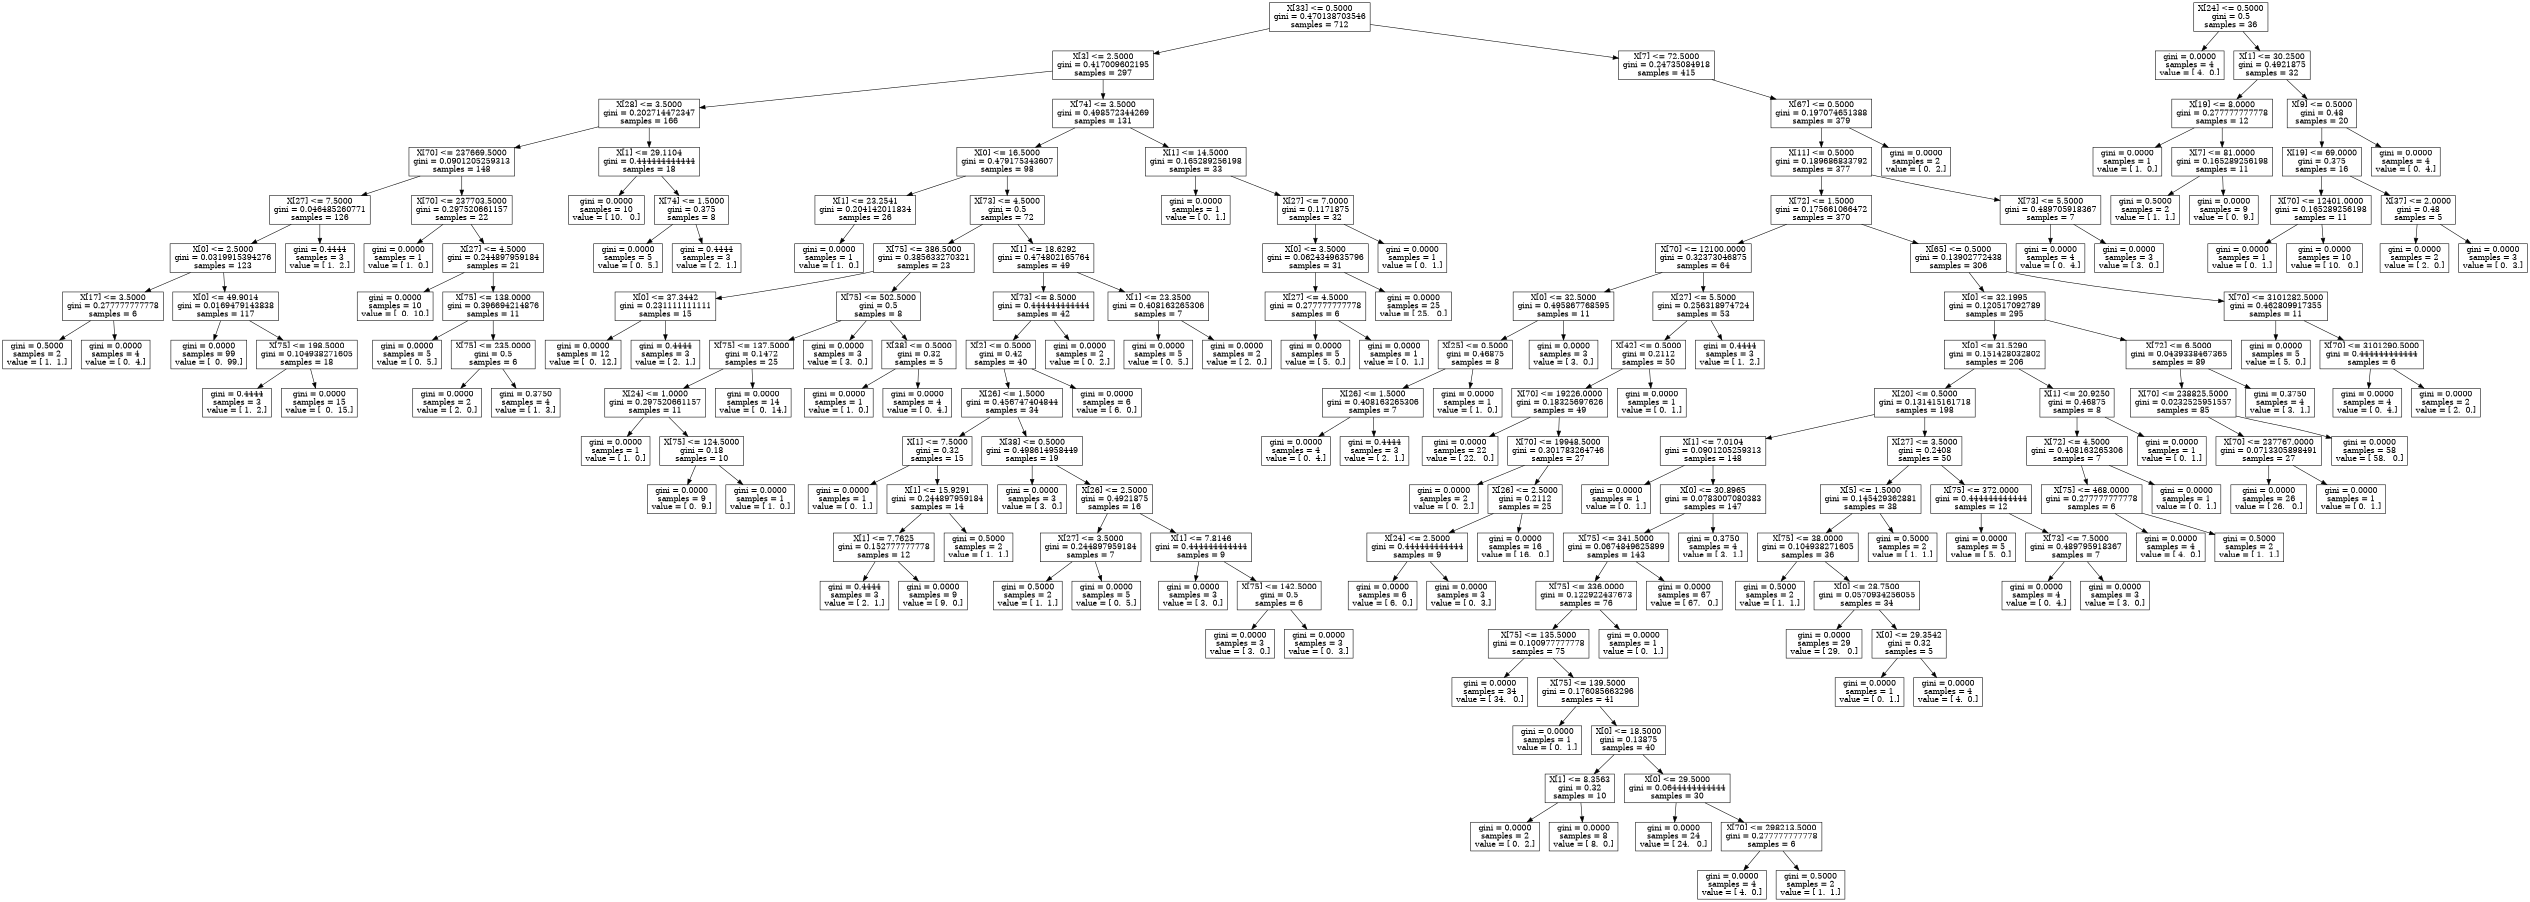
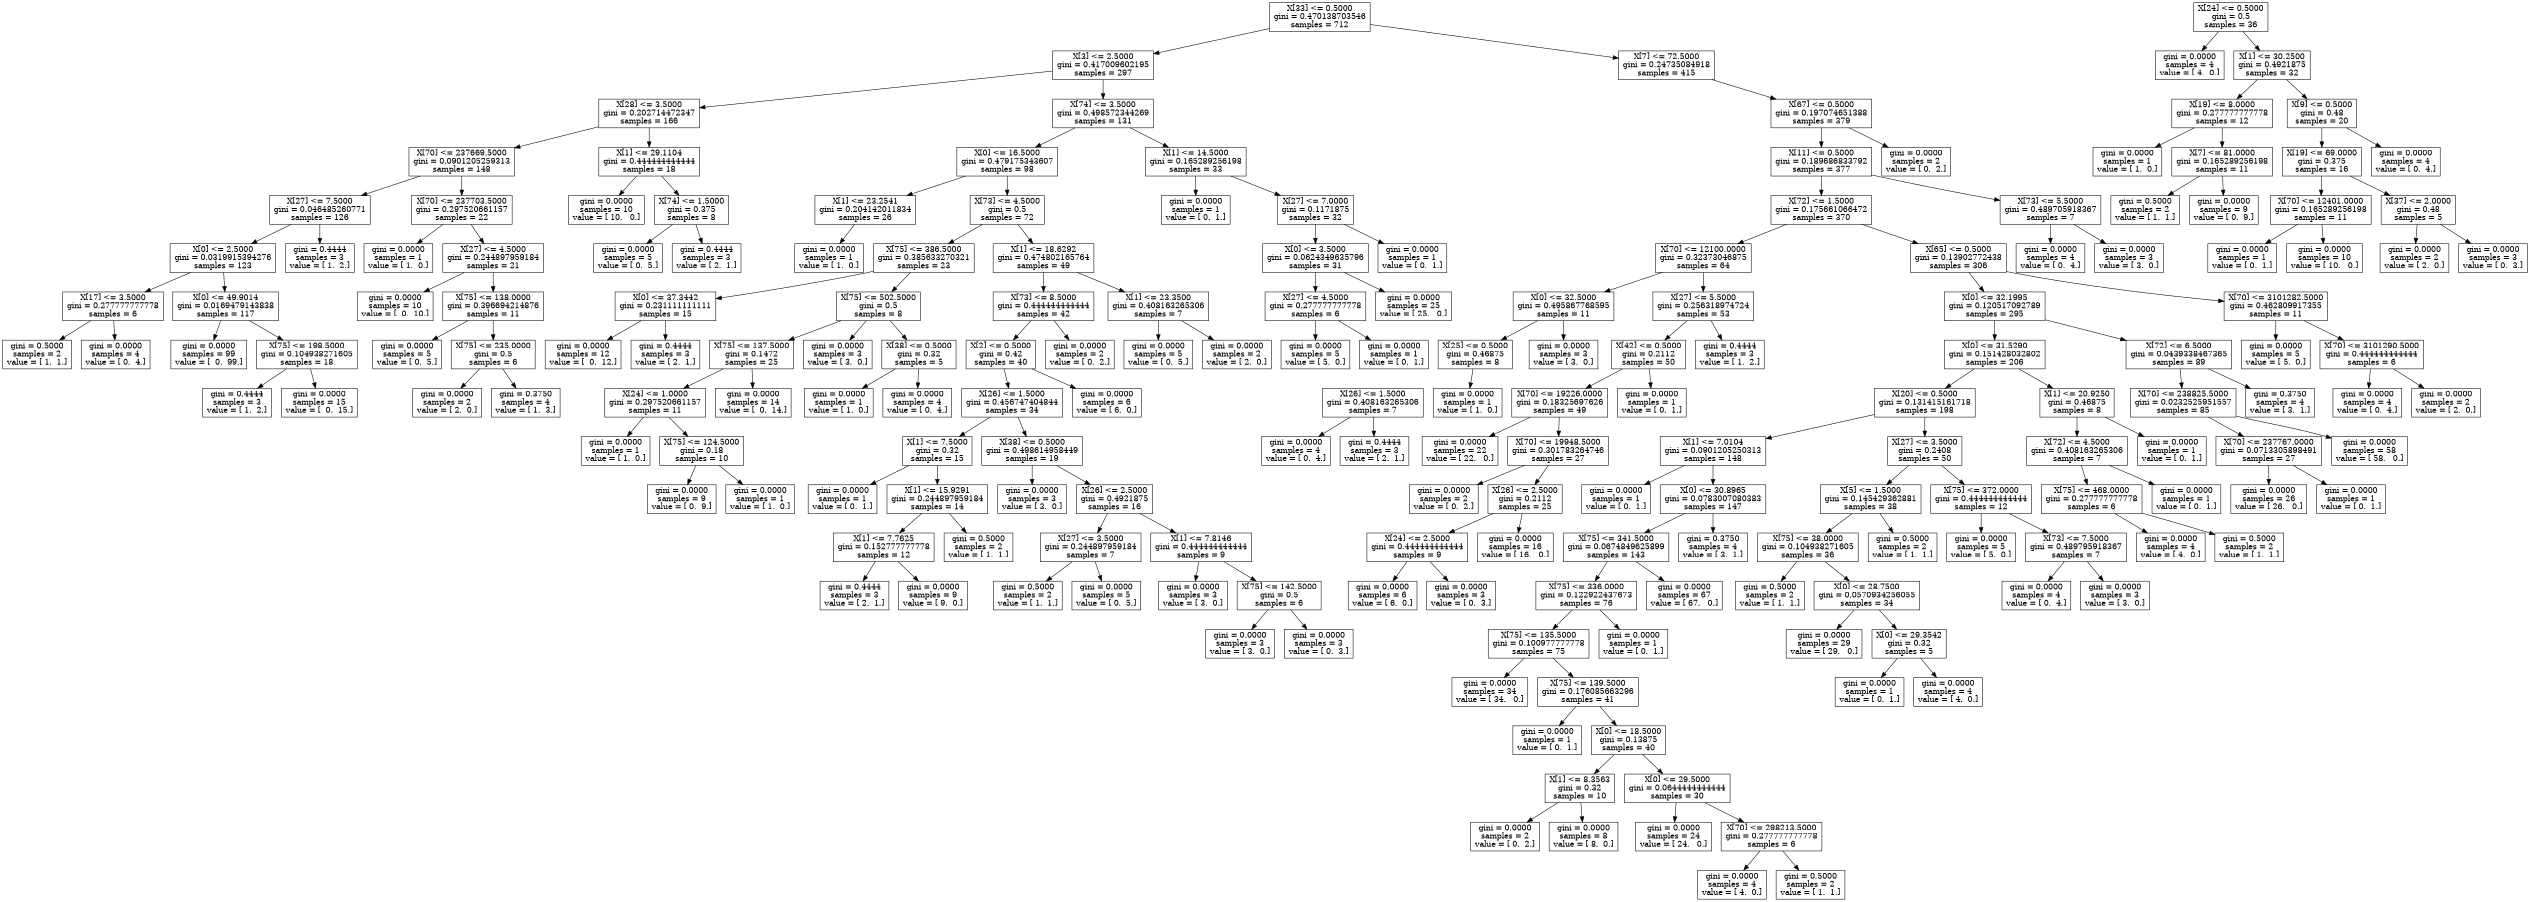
edge "X[25] <= 0.5000 gini = 0.46875 samples = 8" -> "X[26] <= 1.5000 gini = 0.408163265306 samples = 7": removed
node "X[1] <= 7.0104 gini = 0.0901205259313 samples = 148": label "X[1] <= 7.0104 gini = 0.0901205259313 samples = 148" -> "X[1] <= 7.0104 gini = 0.0901205250313 samples = 148"
